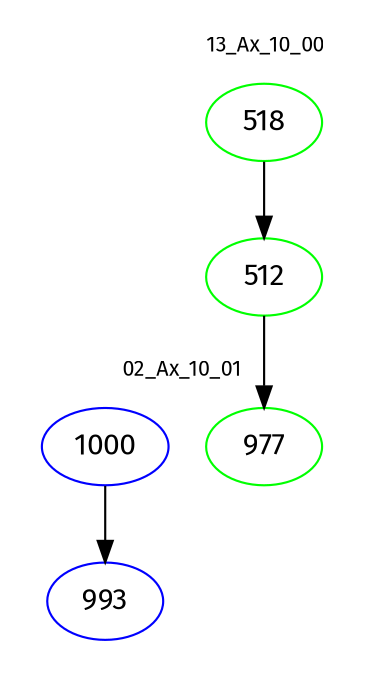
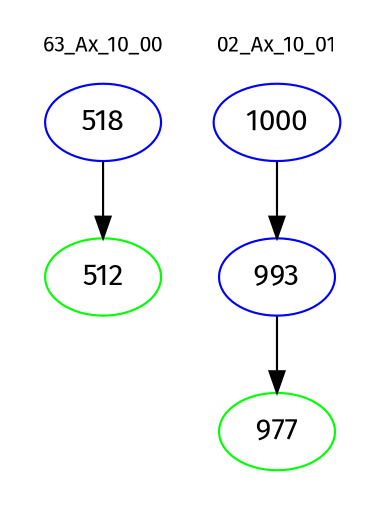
cluster "13_Ax_10_00": label "13_Ax_10_00" -> "63_Ax_10_00"
node "518": color green -> blue
edge "512" -> "977": now "993" -> "977"
